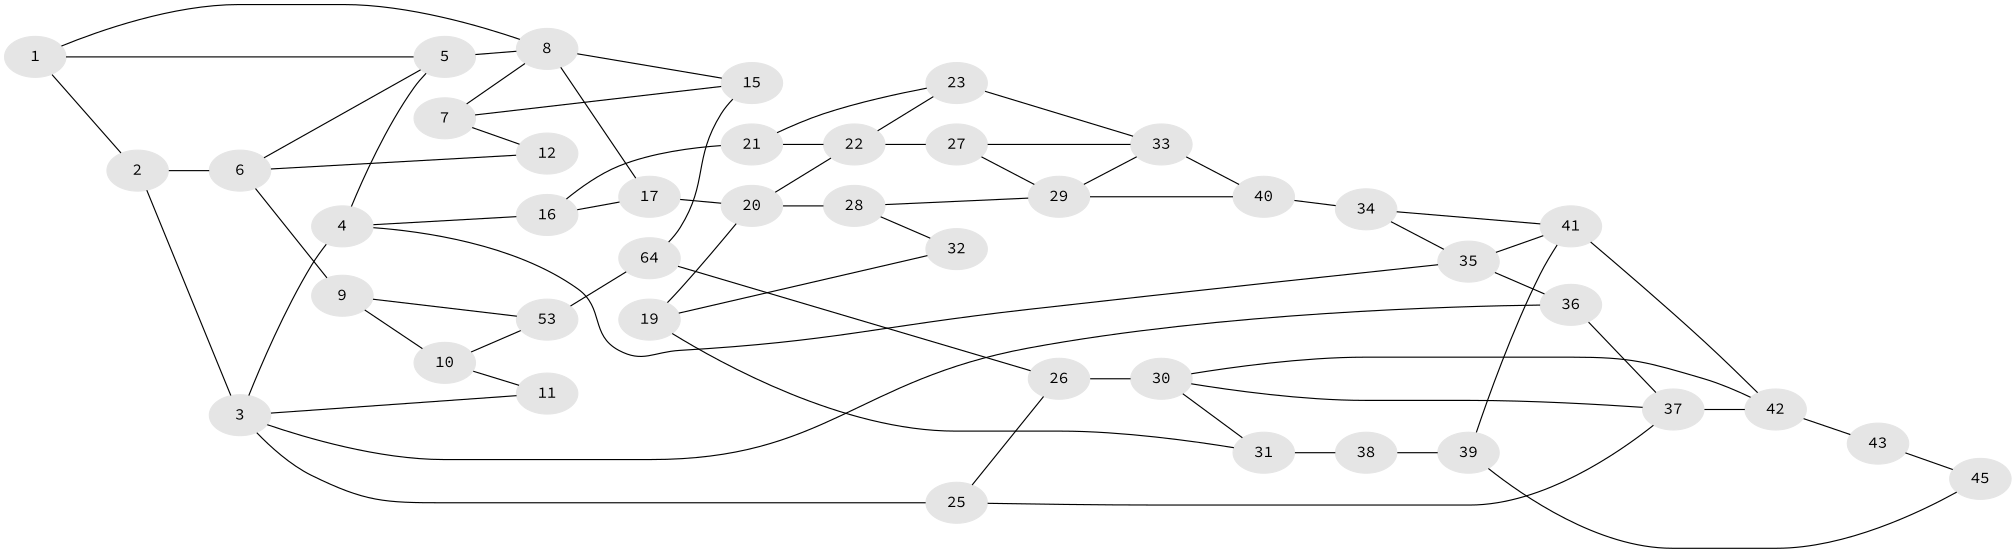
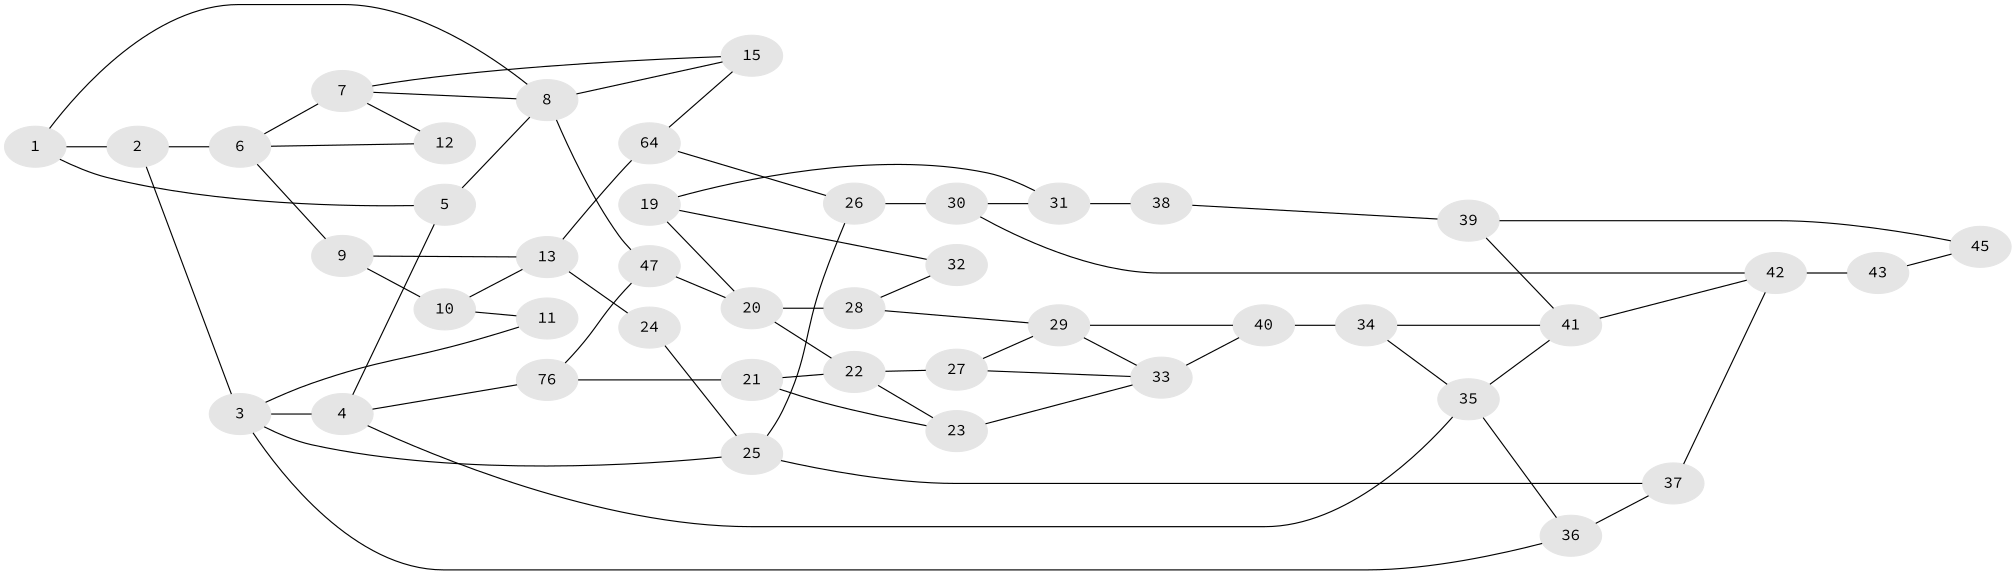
edge "5" -- "6": now "7" -- "6"
node "17": label "17" -> "47"
node "16": label "16" -> "76"
node "53": label "53" -> "13"
node "24": added
edge "30" -- "37": removed
